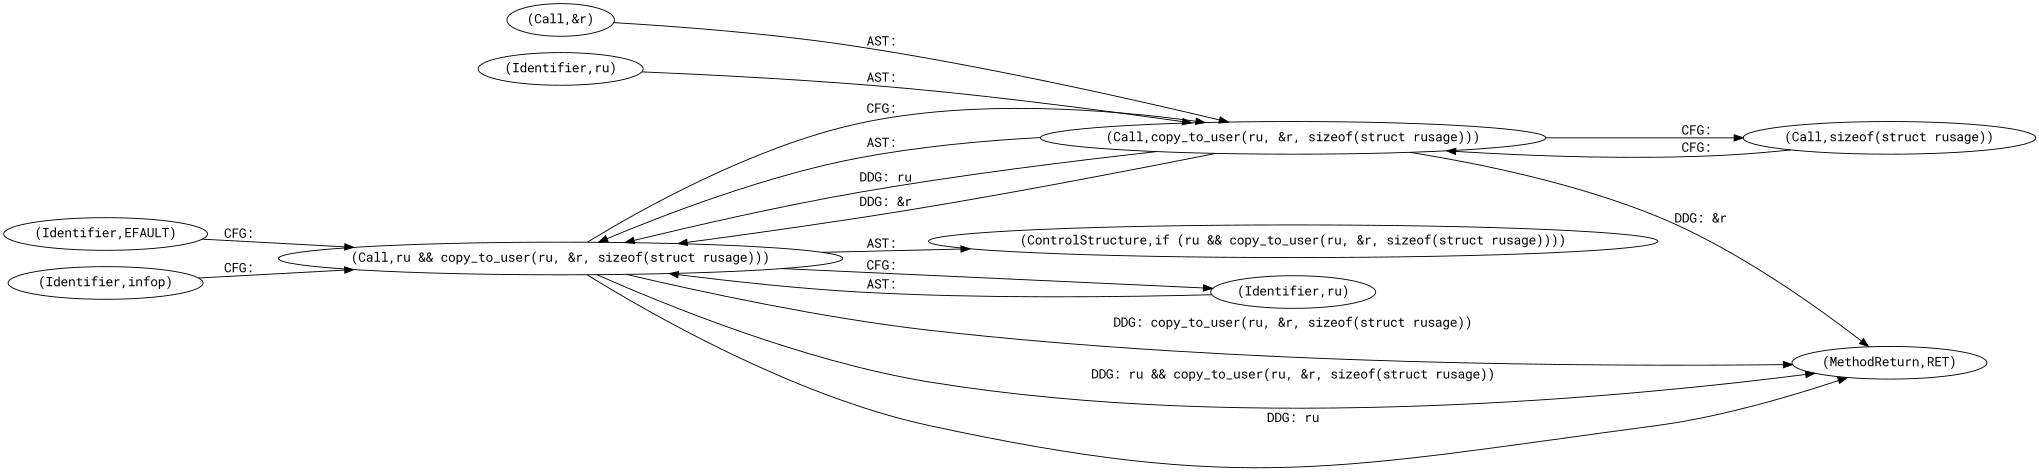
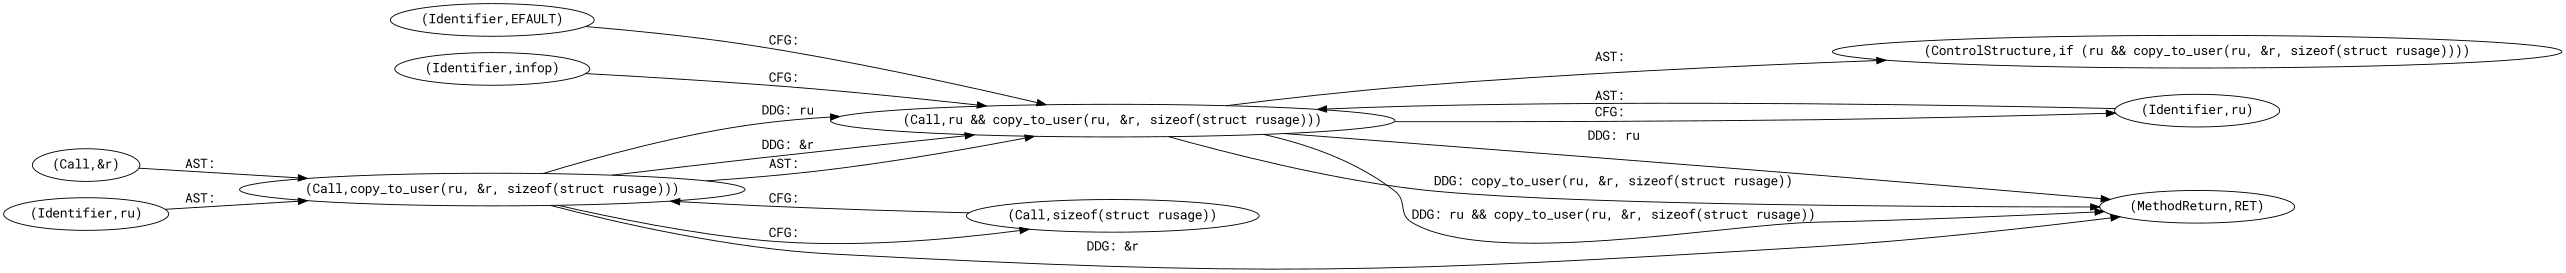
edge "(Call,ru && copy_to_user(ru, &r, sizeof(struct rusage)))" -> "(Call,copy_to_user(ru, &r, sizeof(struct rusage)))": removed, label "CFG:"
